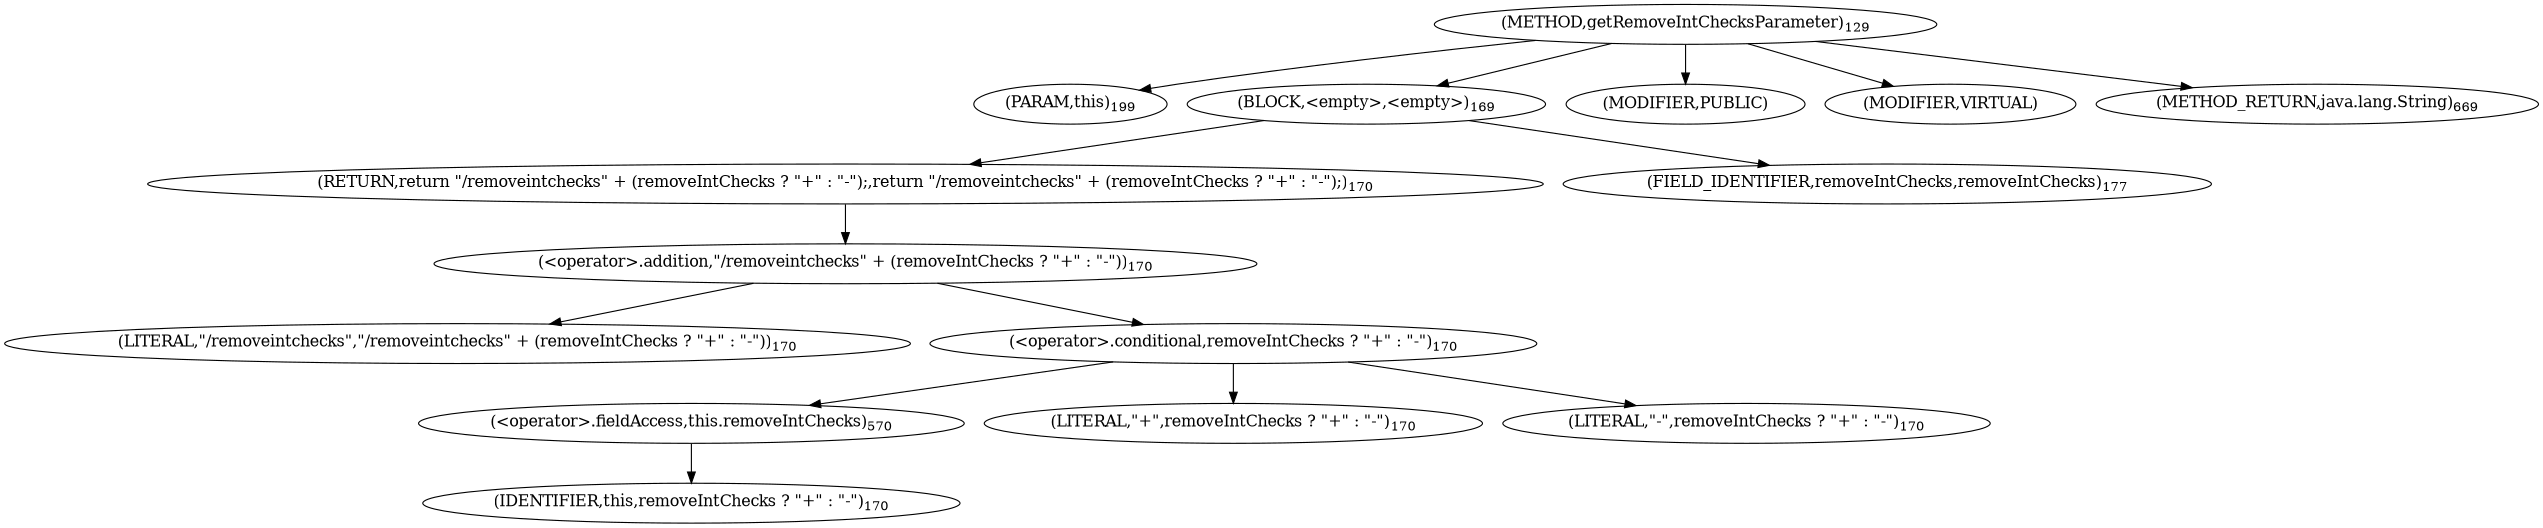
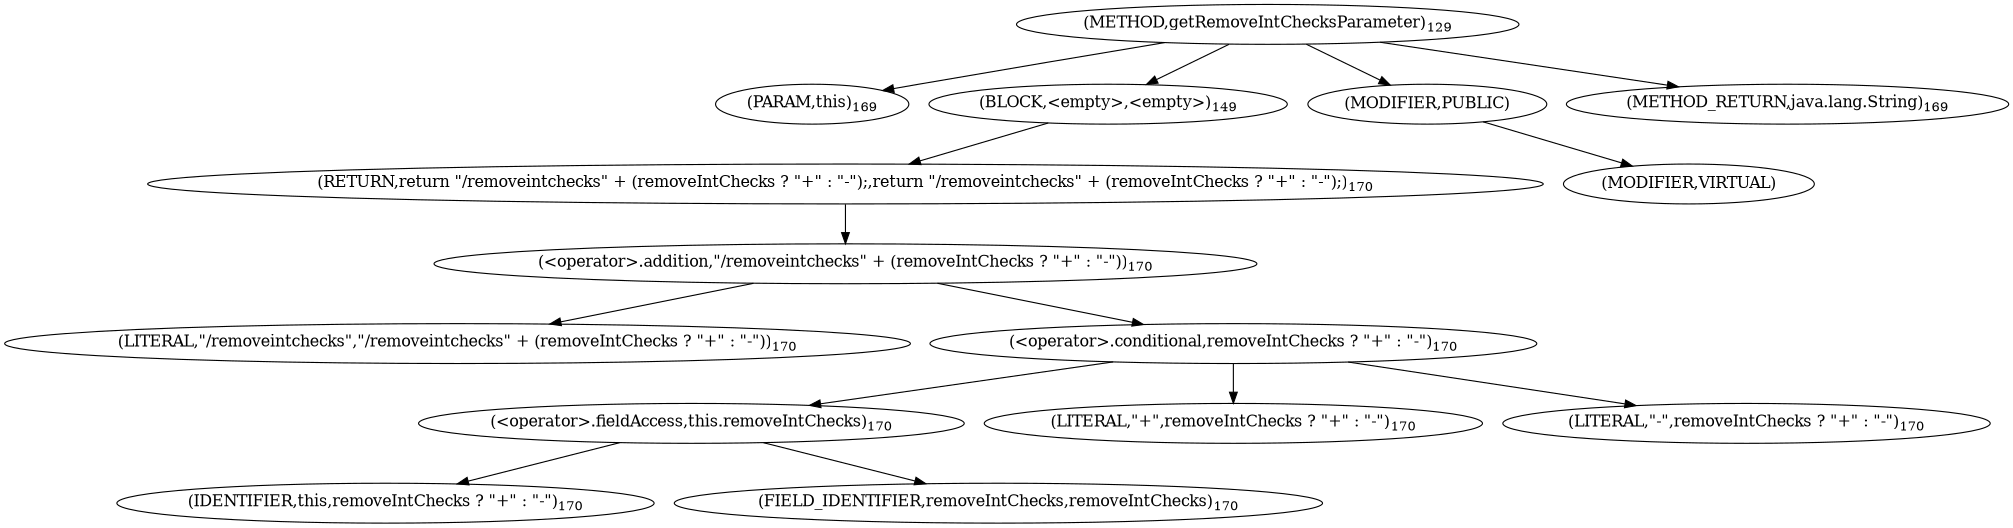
edge "(METHOD,getRemoveIntChecksParameter)" -> "(MODIFIER,VIRTUAL)": now "(MODIFIER,PUBLIC)" -> "(MODIFIER,VIRTUAL)"
node "(PARAM,this)": text "199" -> "169"
node "(BLOCK,<empty>,<empty>)": text "169" -> "149"
node "(METHOD_RETURN,java.lang.String)": text "669" -> "169"
edge "(BLOCK,<empty>,<empty>)" -> "(FIELD_IDENTIFIER,removeIntChecks,removeIntChecks)": now "(<operator>.fieldAccess,this.removeIntChecks)" -> "(FIELD_IDENTIFIER,removeIntChecks,removeIntChecks)"
node "(FIELD_IDENTIFIER,removeIntChecks,removeIntChecks)": text "177" -> "170"
node "(<operator>.fieldAccess,this.removeIntChecks)": text "570" -> "170"
